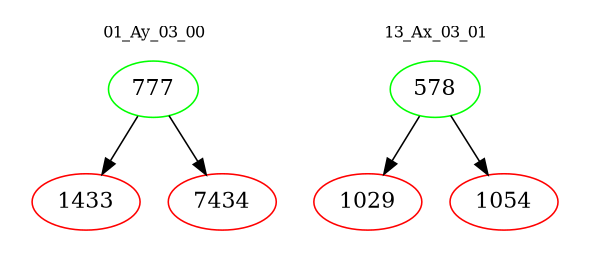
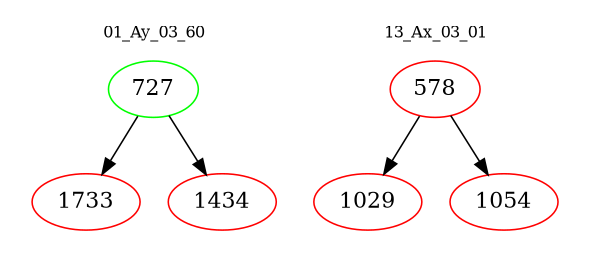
cluster "01_Ay_03_00": label "01_Ay_03_00" -> "01_Ay_03_60"
node "777": label "777" -> "727"
node "578": color green -> red
node "1433": label "1433" -> "1733"
node "7434": label "7434" -> "1434"
